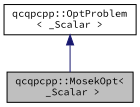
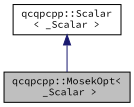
node "qcqpcpp::OptProblem < _Scalar >": label "qcqpcpp::OptProblem < _Scalar >" -> "qcqpcpp::Scalar < _Scalar >"
